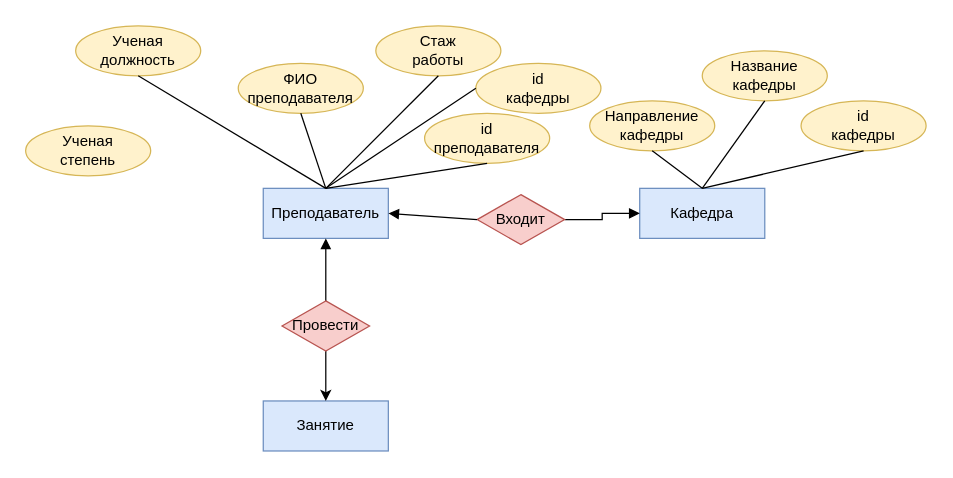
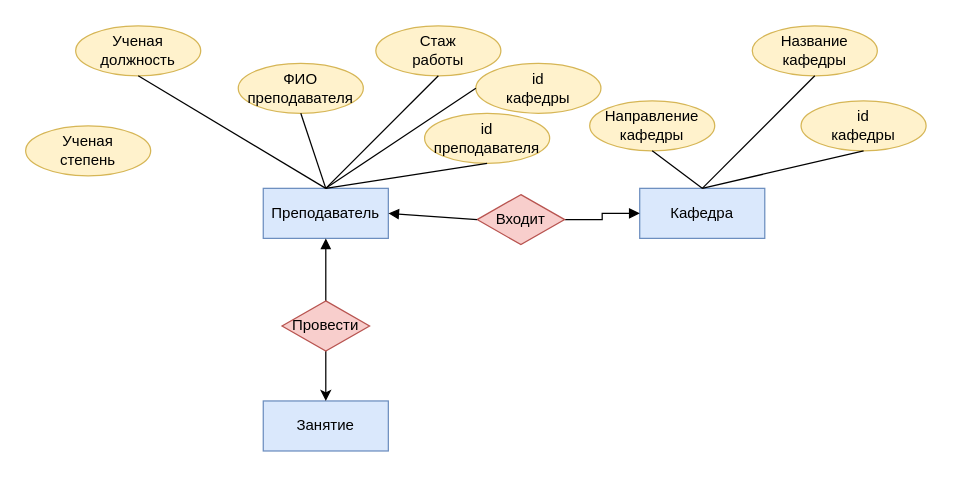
node "Название кафедры": moved (764, 76) -> (814, 51)
